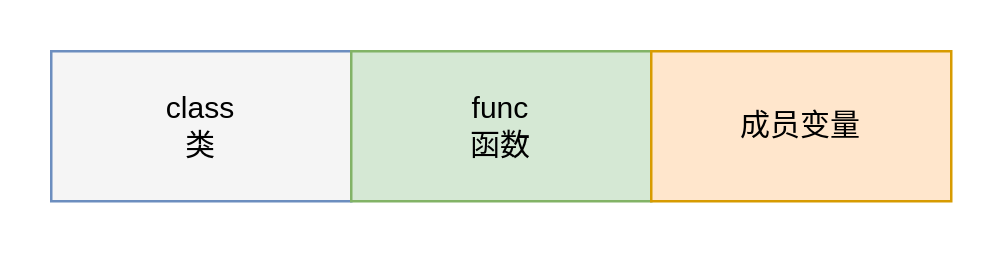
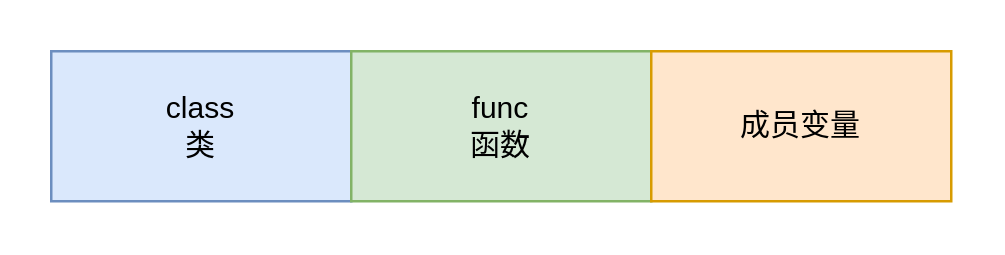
node "class 类": fillcolor #f5f5f5 -> #dae8fc
